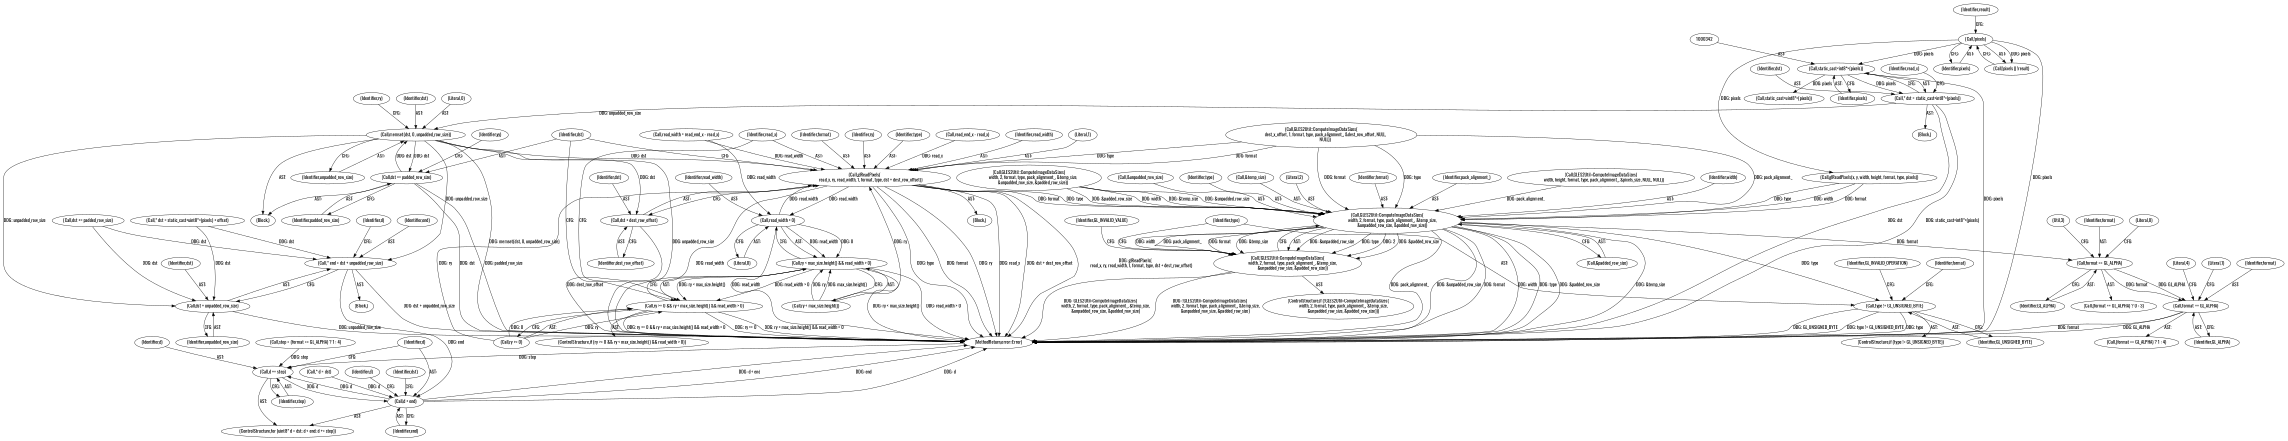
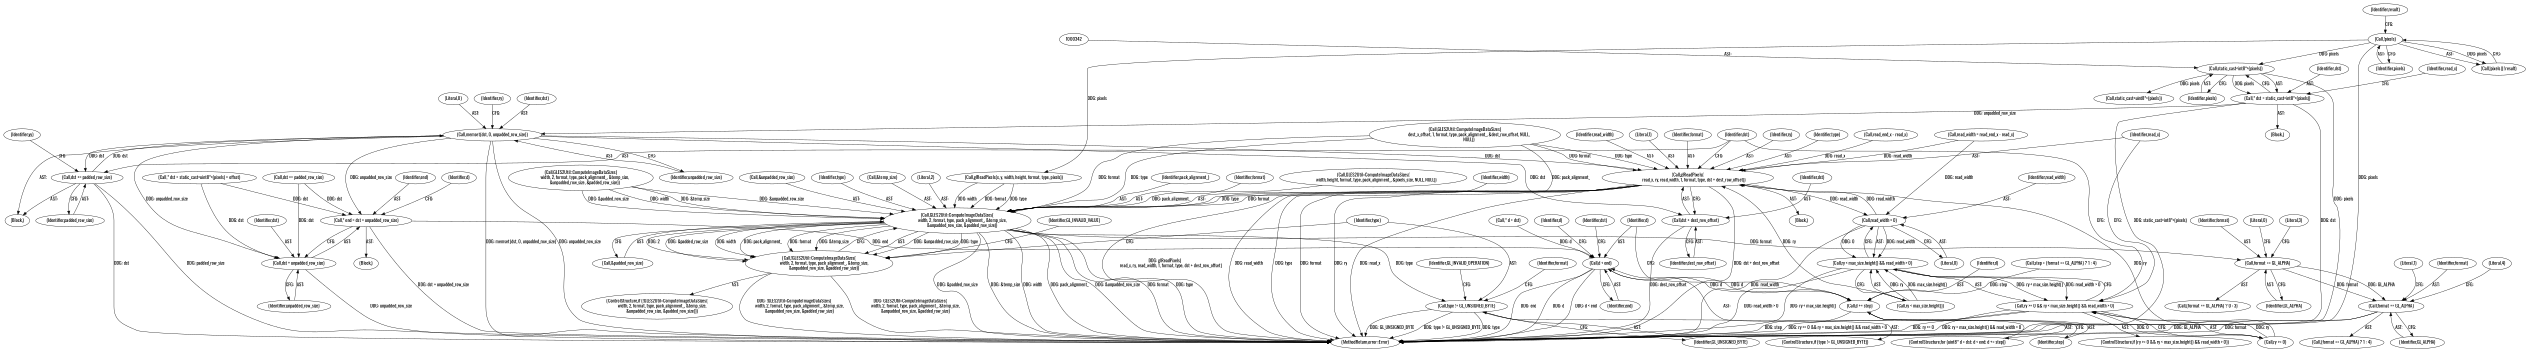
node "(Util,3)": label "(Util,3)" -> "(Literal,3)"
edge "(MethodReturn,error::Error)" -> "(Call,d += step)": reversed
edge "(Call,d < end)" -> "(ControlStructure,for (uint8* d = dst; d < end; d += step))": reversed
